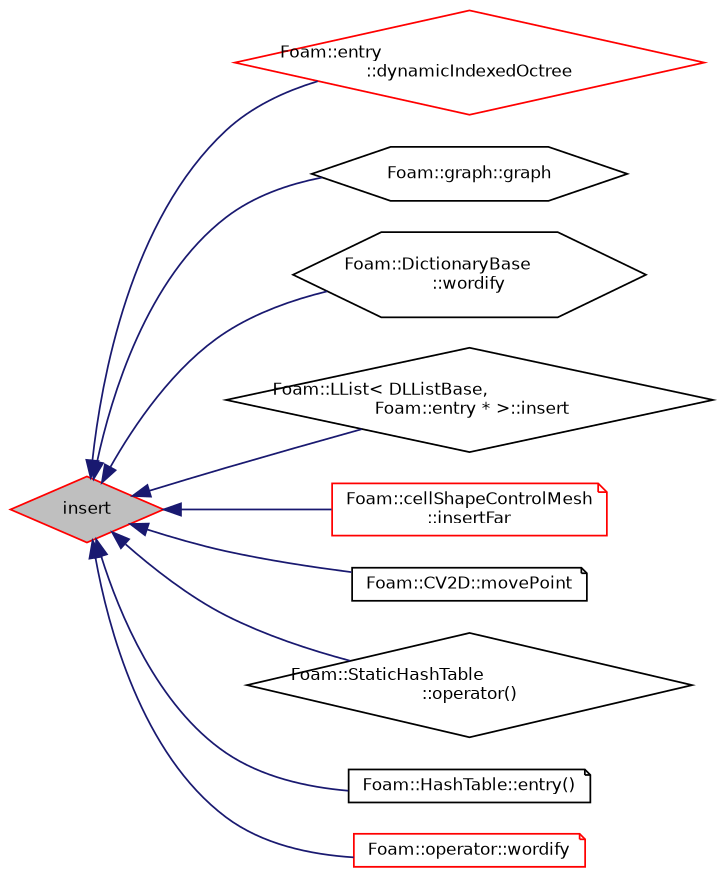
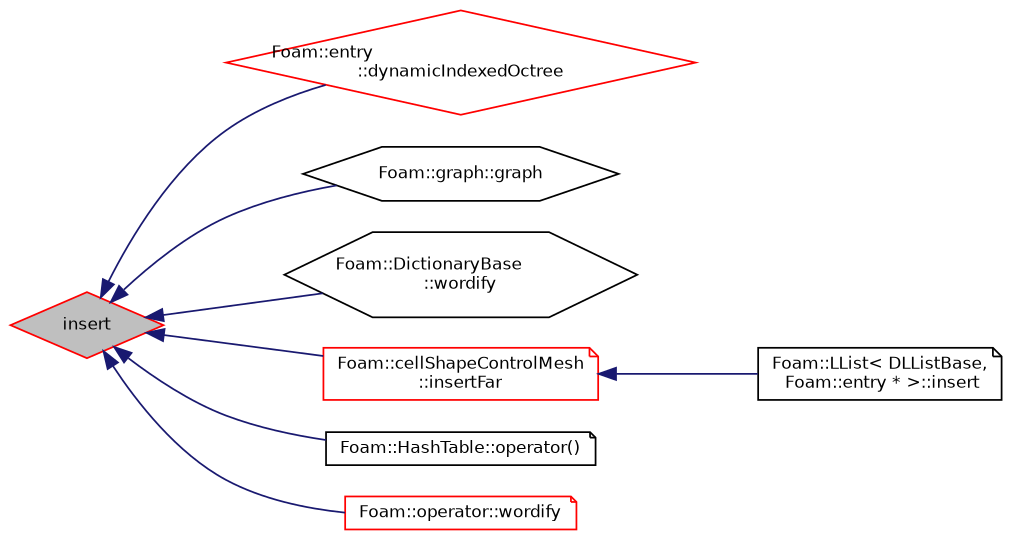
node "Foam::LList< DLListBase, Foam::entry * >::insert": shape diamond -> note
edge "Foam::LList< DLListBase, Foam::entry * >::insert" -> "insert": now "Foam::LList< DLListBase, Foam::entry * >::insert" -> "Foam::cellShapeControlMesh ::insertFar"
node "Foam::CV2D::movePoint": removed
node "Foam::StaticHashTable ::operator()": removed
node "Foam::HashTable::entry()": label "Foam::HashTable::entry()" -> "Foam::HashTable::operator()"
